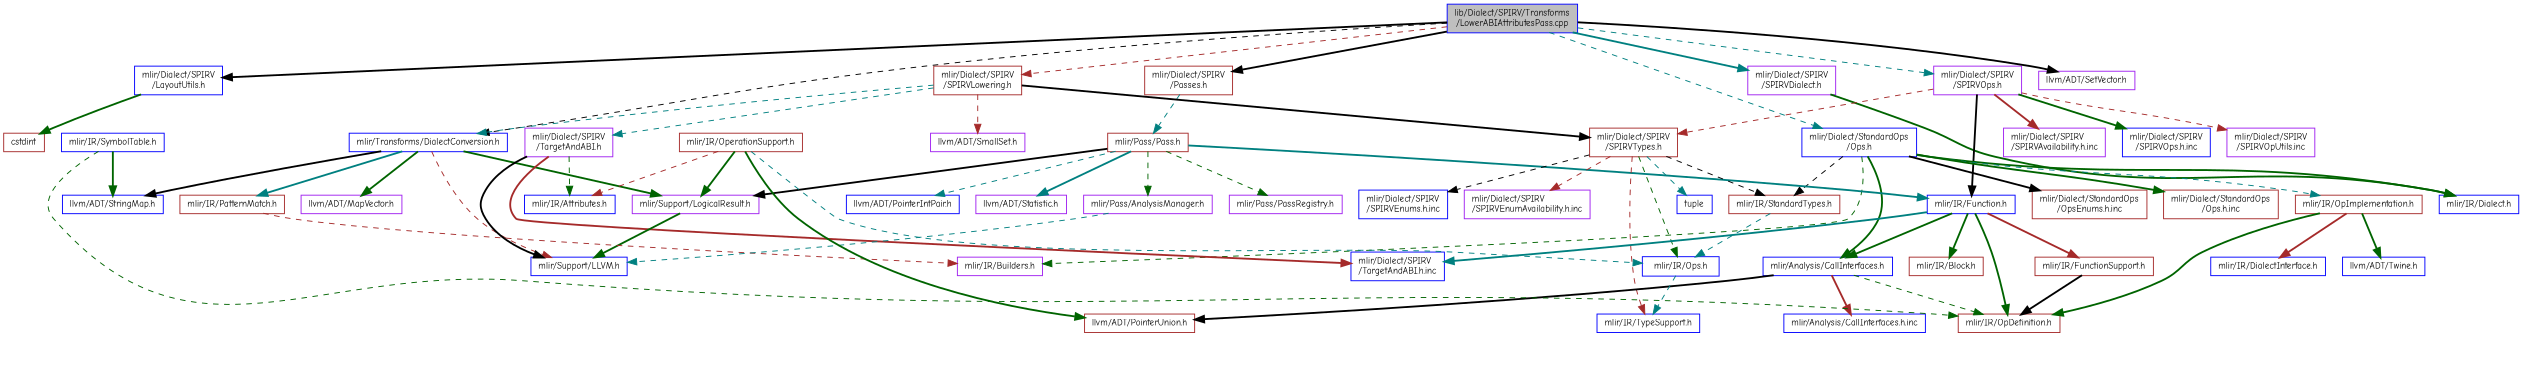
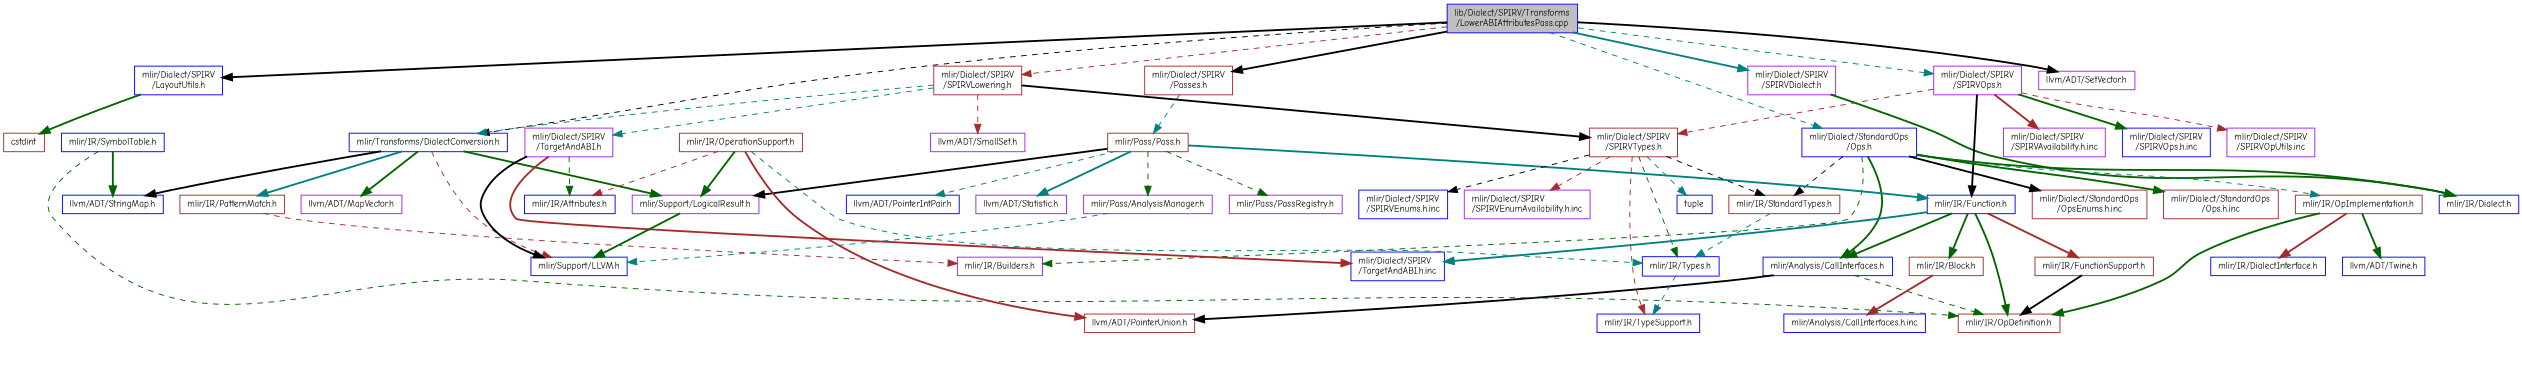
node "mlir/IR/Ops.h": label "mlir/IR/Ops.h" -> "mlir/IR/Types.h"
edge "mlir/IR/OperationSupport.h" -> "llvm/ADT/PointerUnion.h": color darkgreen -> brown
edge "mlir/Analysis/CallInterfaces.h" -> "mlir/Analysis/CallInterfaces.h.inc": now "mlir/IR/Block.h" -> "mlir/Analysis/CallInterfaces.h.inc"
